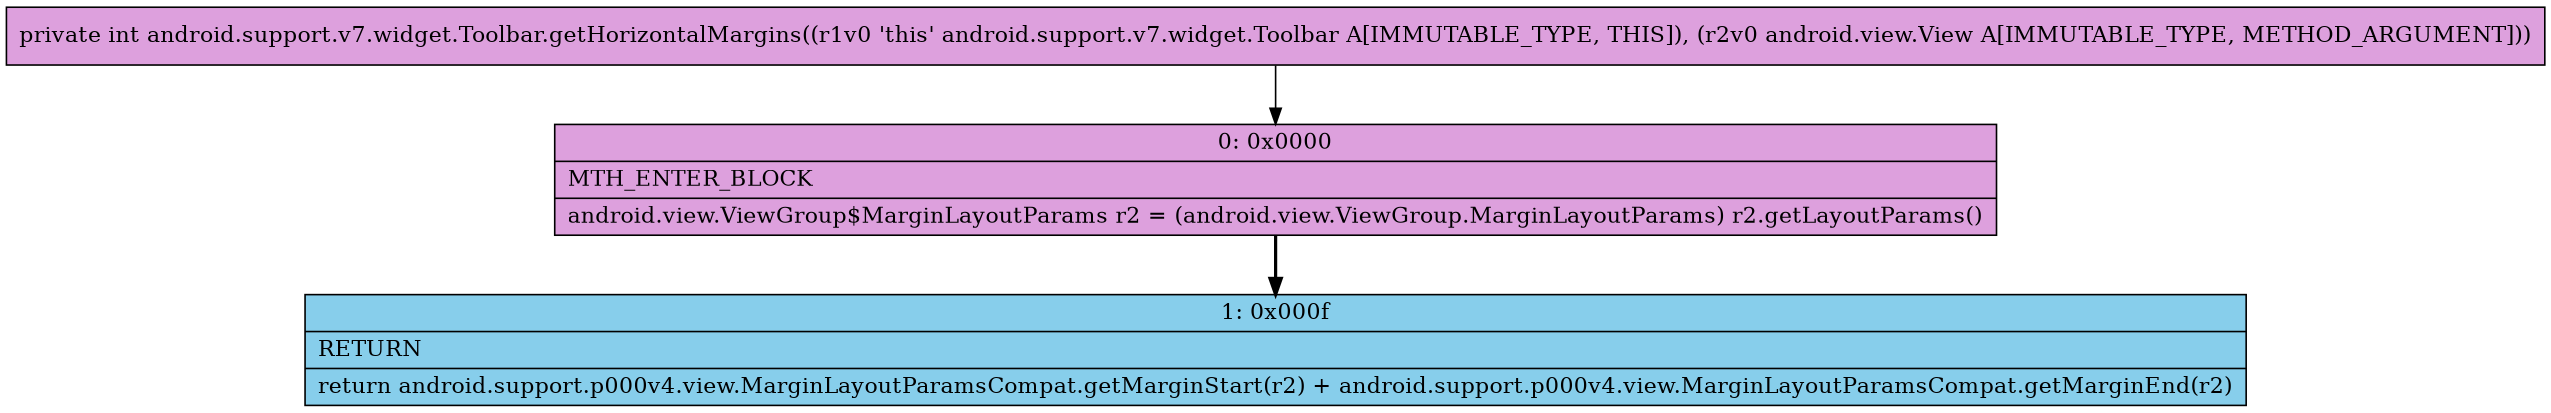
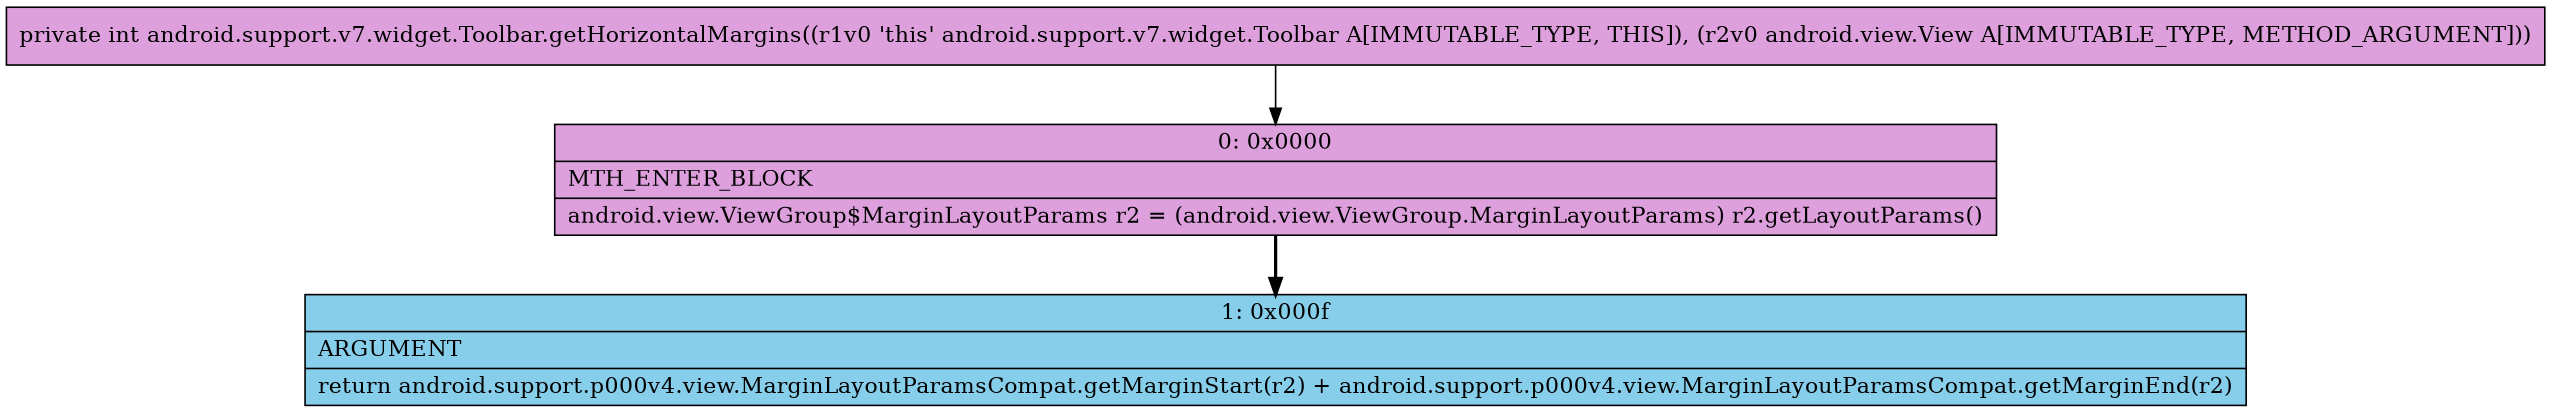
node "1: 0x000f": text "RETURN" -> "ARGUMENT"
